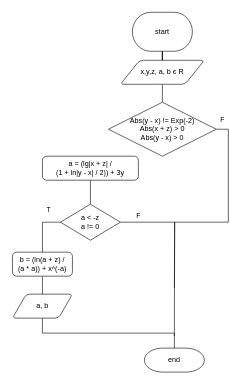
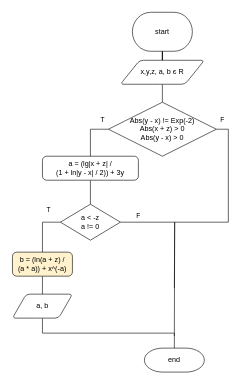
edge "Abs(y - x) != Exp(-2) Abs(x + z) > 0 Abs(y - x) > 0" -- "a = (lg|x + z| / (1 + ln|y - x| / 2)) + 3y": added, label "T"
node "b = (ln(a + z) / (a * a)) + x^(-a)": fillcolor #ffffff -> #fff2cc
